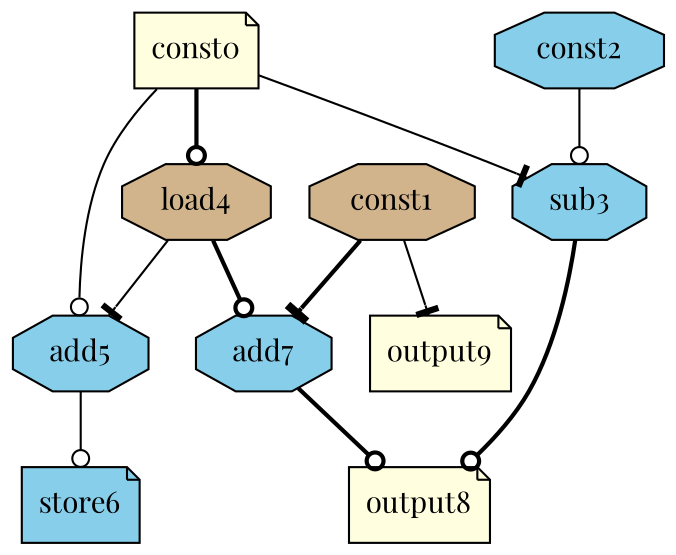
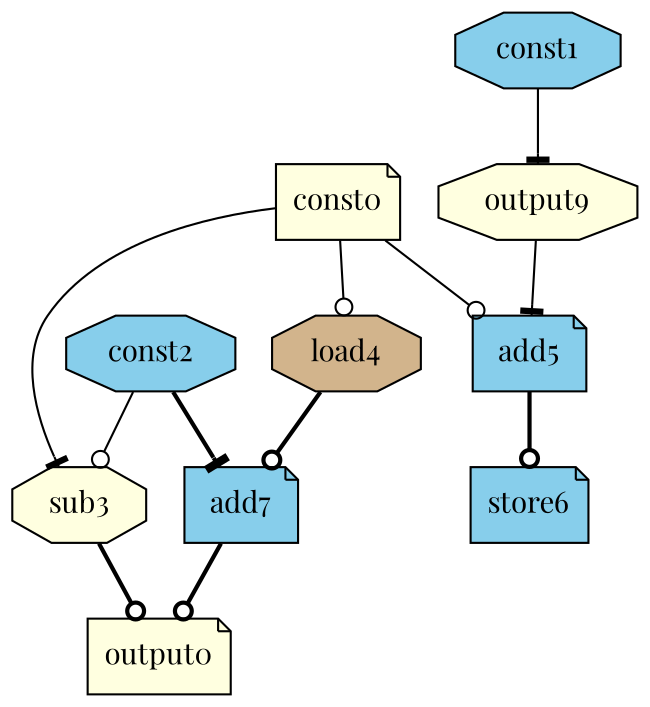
edge "const0" -> "load4": style bold -> solid
node "const1": fillcolor tan -> skyblue
node "sub3": fillcolor skyblue -> lightyellow
edge "load4" -> "add5": now "output9" -> "add5"
edge "const1" -> "add7": now "const2" -> "add7"
node "add5": shape octagon -> note
node "add7": shape octagon -> note
node "output9": shape note -> octagon
edge "add5" -> "store6": style solid -> bold
node "output8": label "output8" -> "output0"
